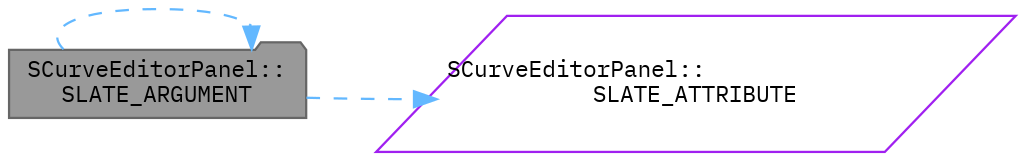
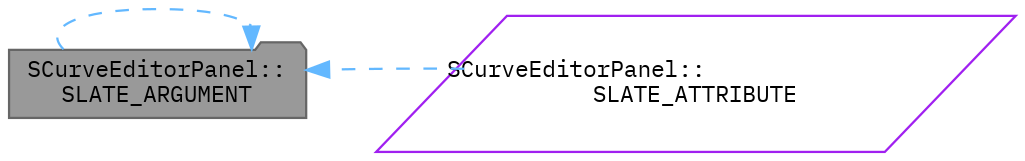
edge "SCurveEditorPanel:: SLATE_ARGUMENT" -> "SCurveEditorPanel:: SLATE_ATTRIBUTE": reversed
